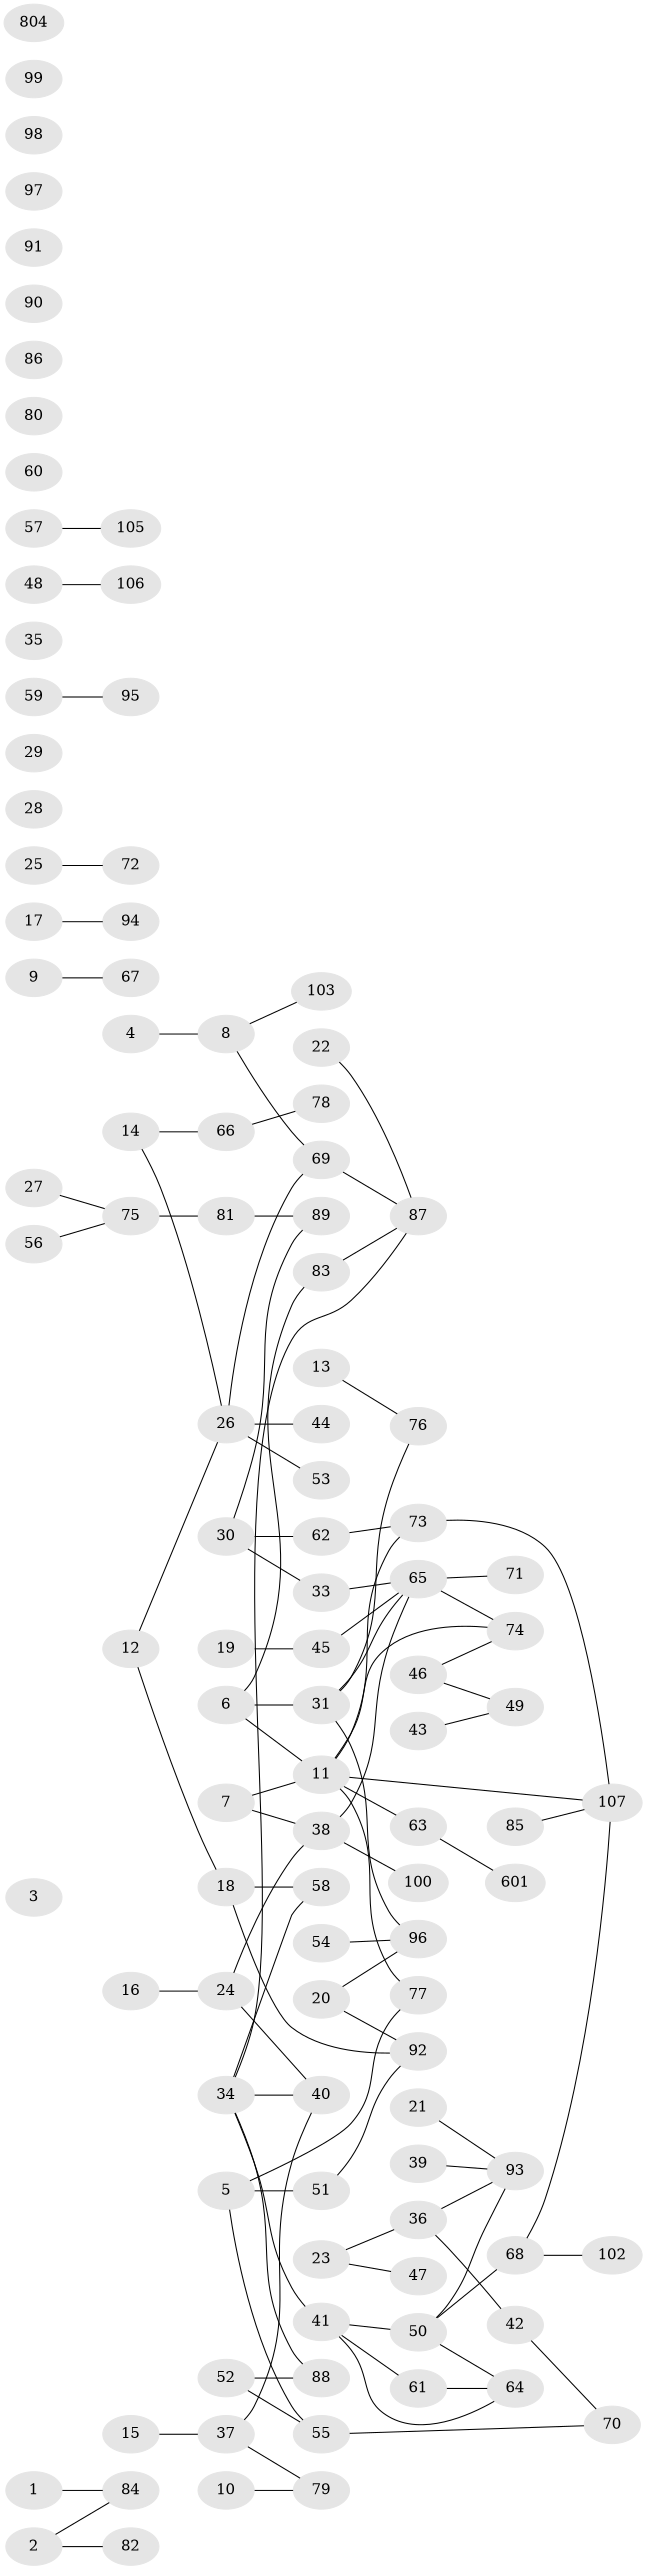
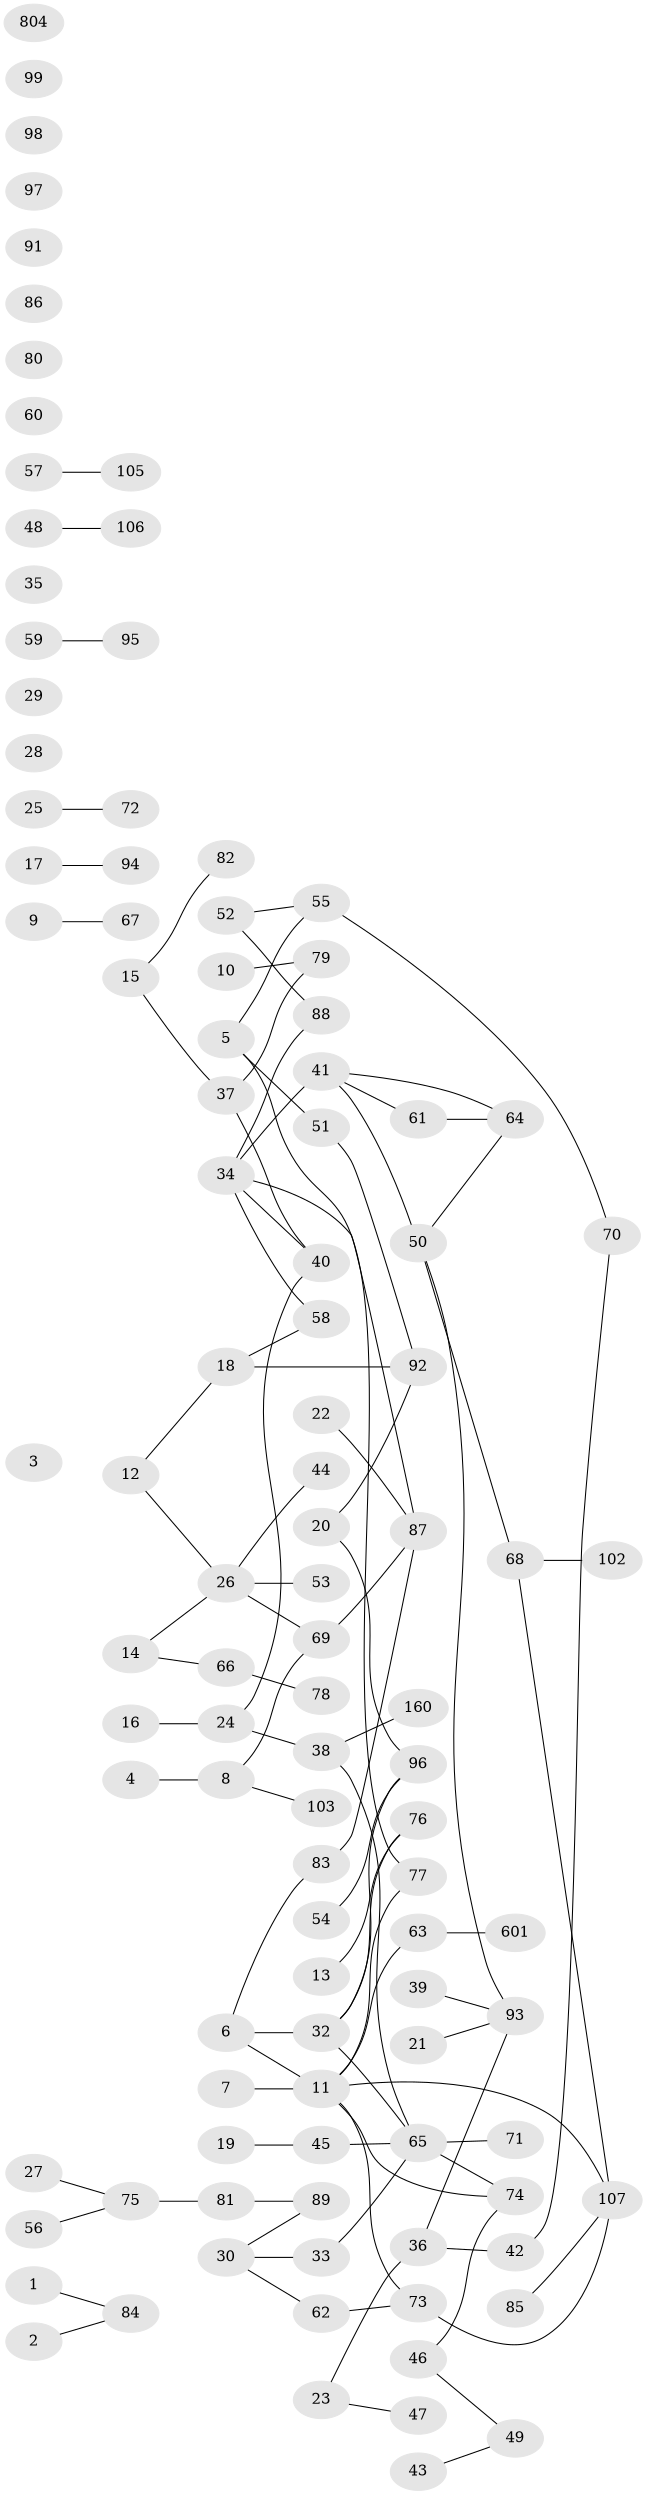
node "90": removed
node "31": label "31" -> "32"
edge "7" -- "38": removed
node "100": label "100" -> "160"
edge "2" -- "82": now "15" -- "82"
